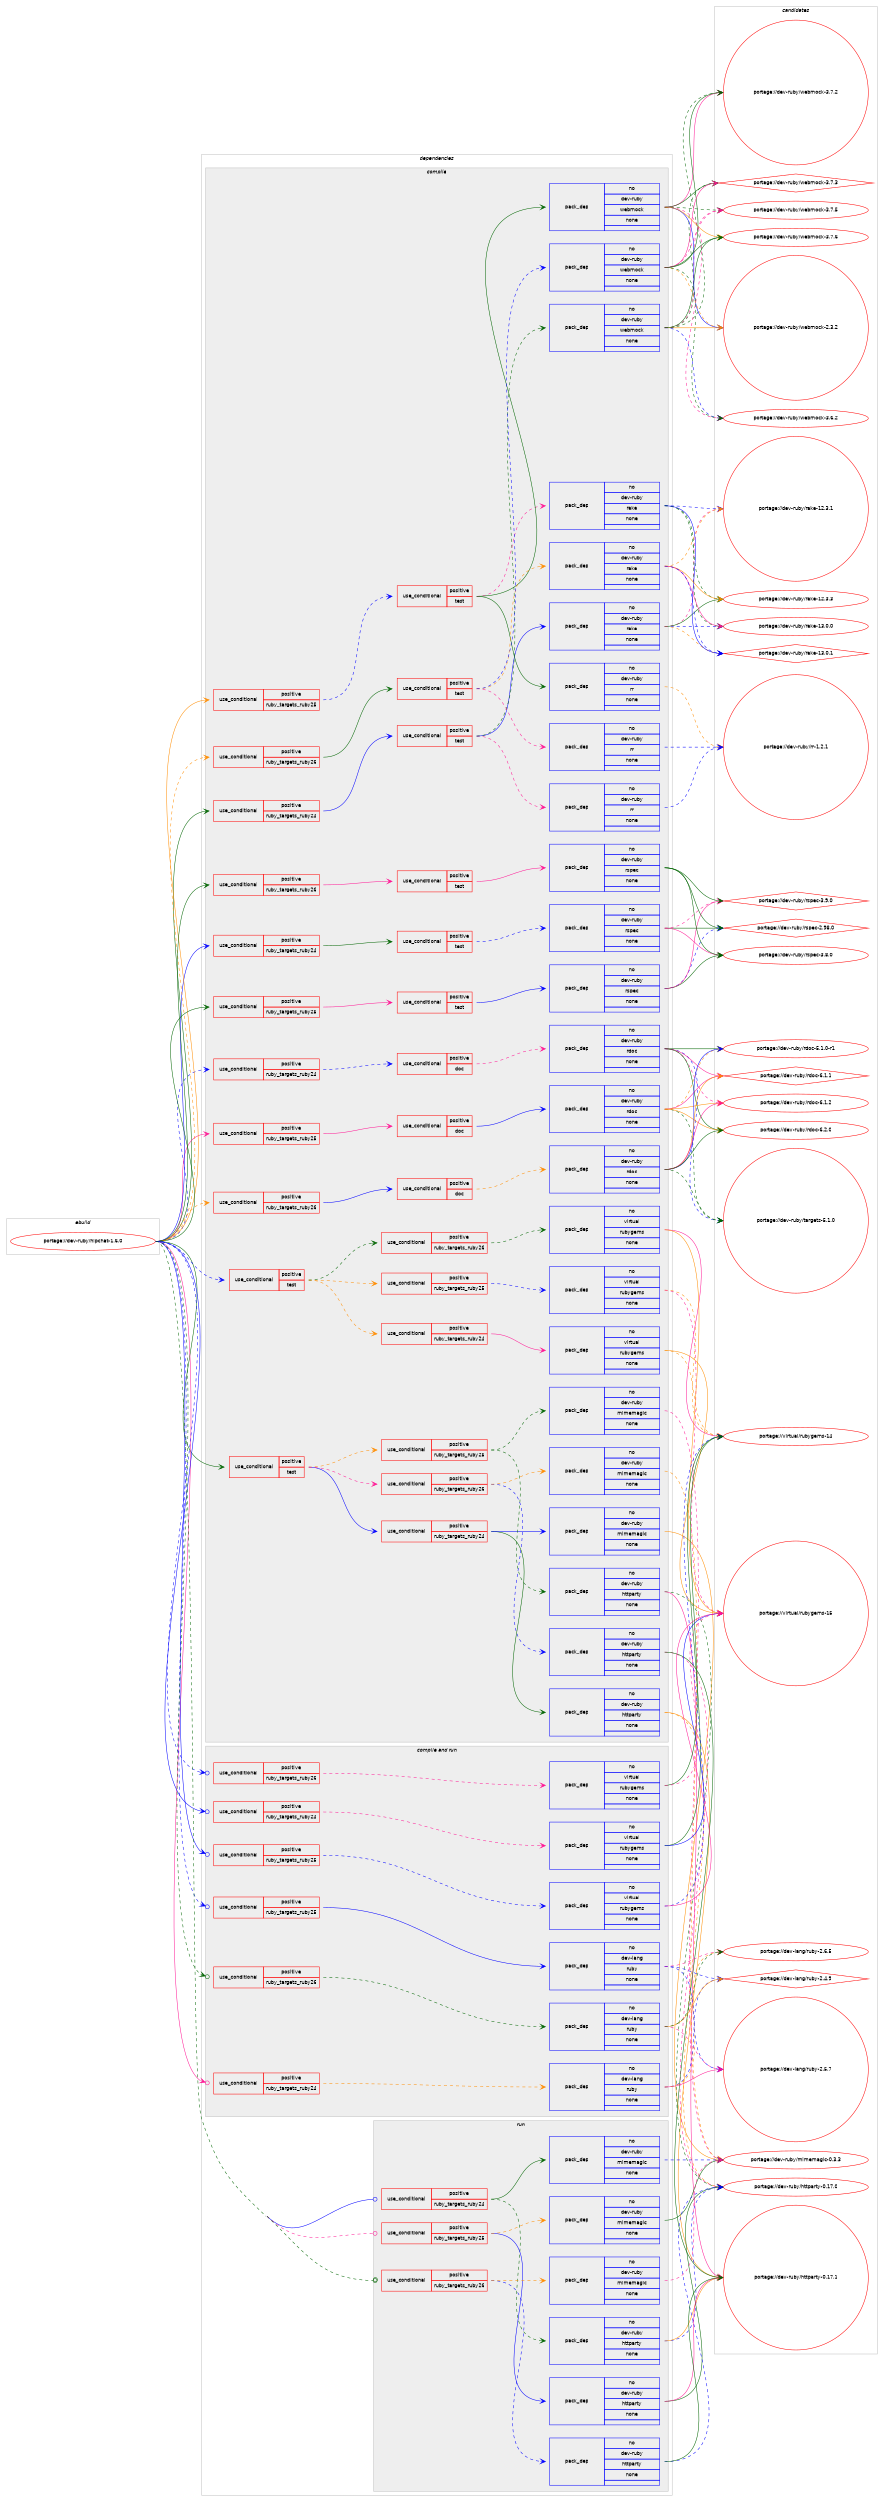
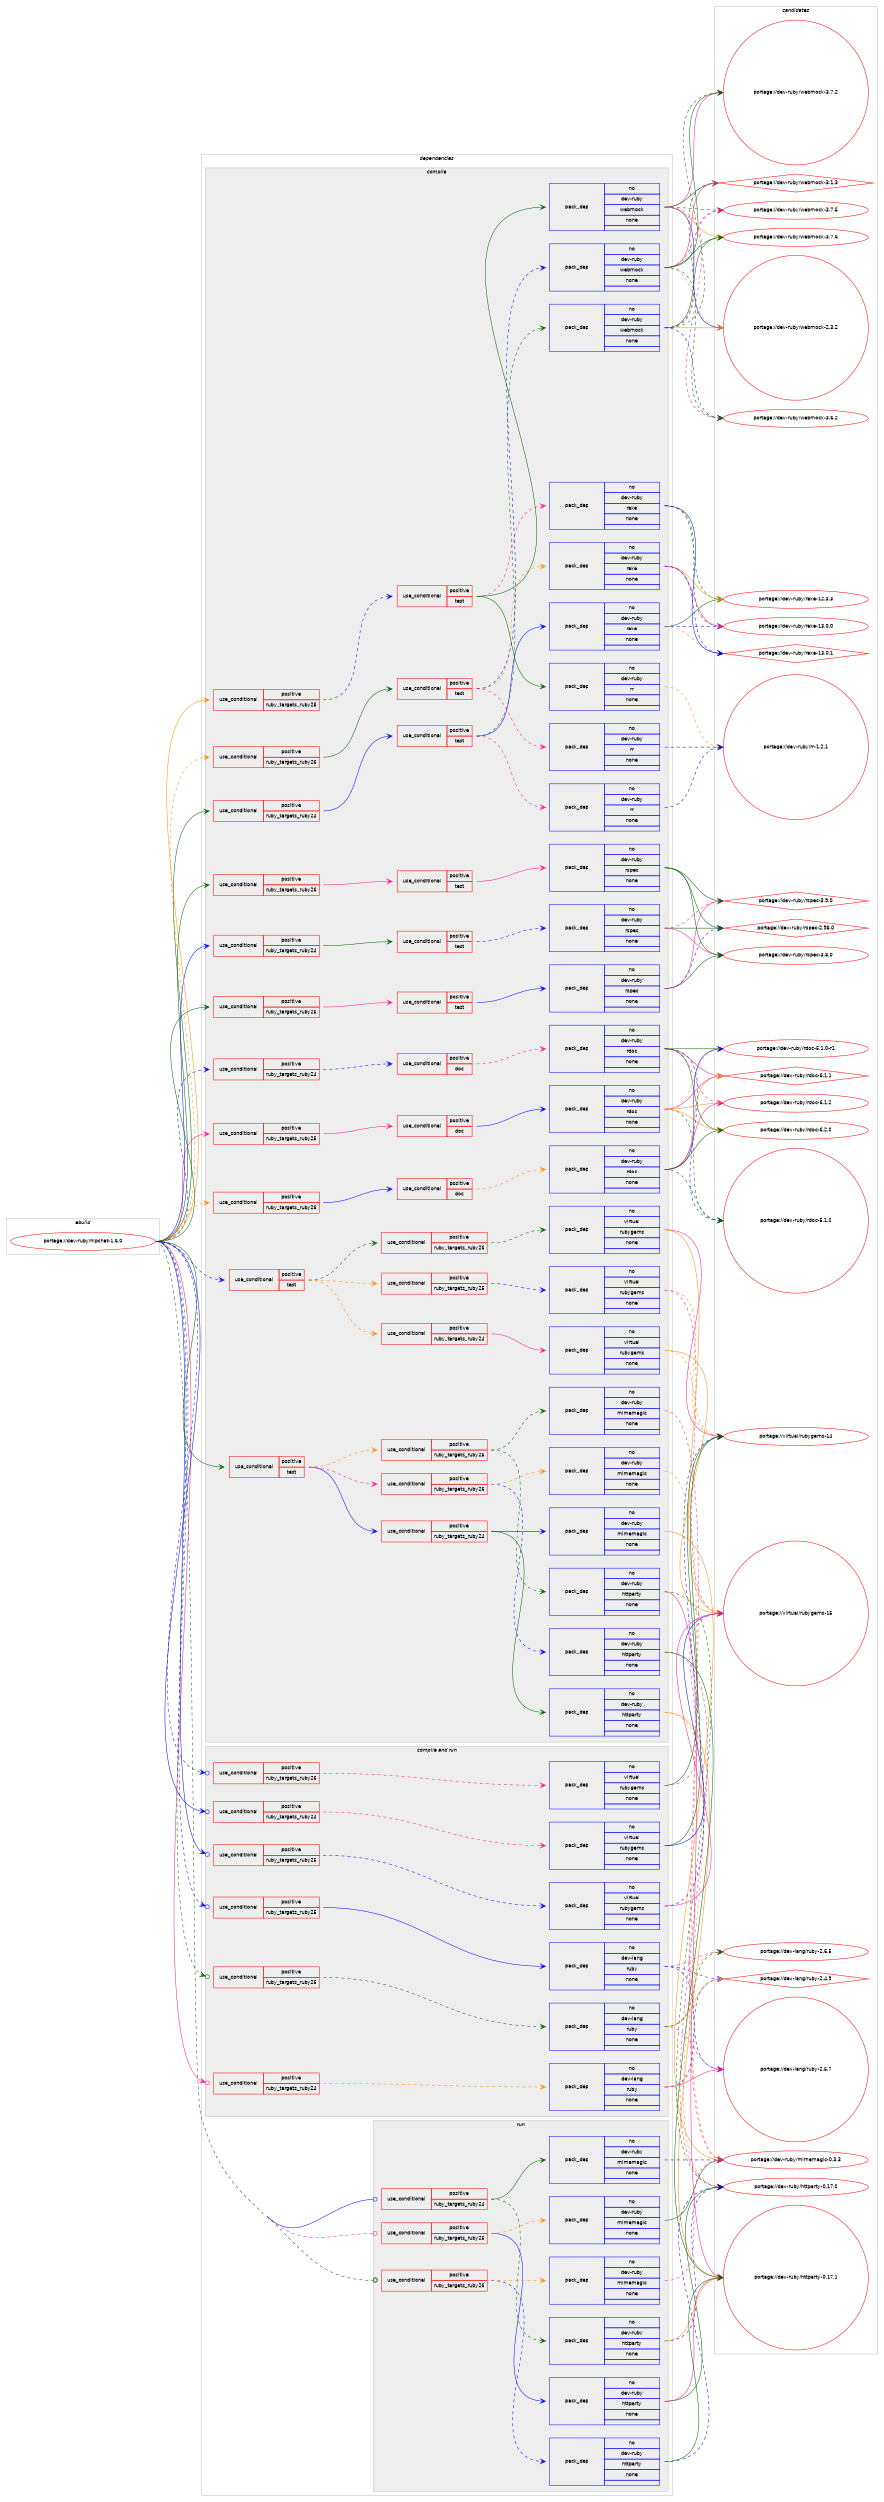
node "portage://dev-ruby/webmock-3.7.3": label "portage://dev-ruby/webmock-3.7.3" -> "portage://dev-ruby/webmock-3.1.3"
node "portage://dev-ruby/rake-12.3.1": removed
node "portage://dev-ruby/targets-5.1.0": label "portage://dev-ruby/targets-5.1.0" -> "portage://dev-ruby/rdoc-5.1.0"
